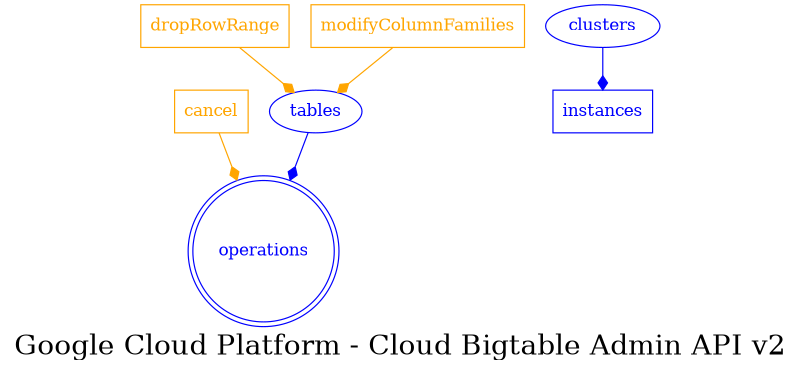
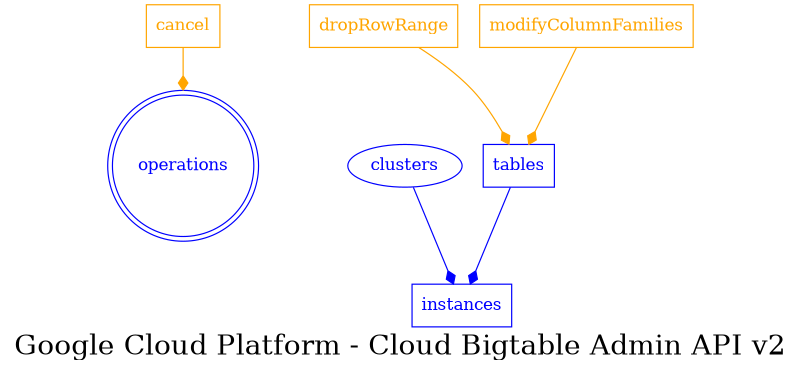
node "tables": shape ellipse -> box
edge "tables" -> "operations": now "tables" -> "instances"
